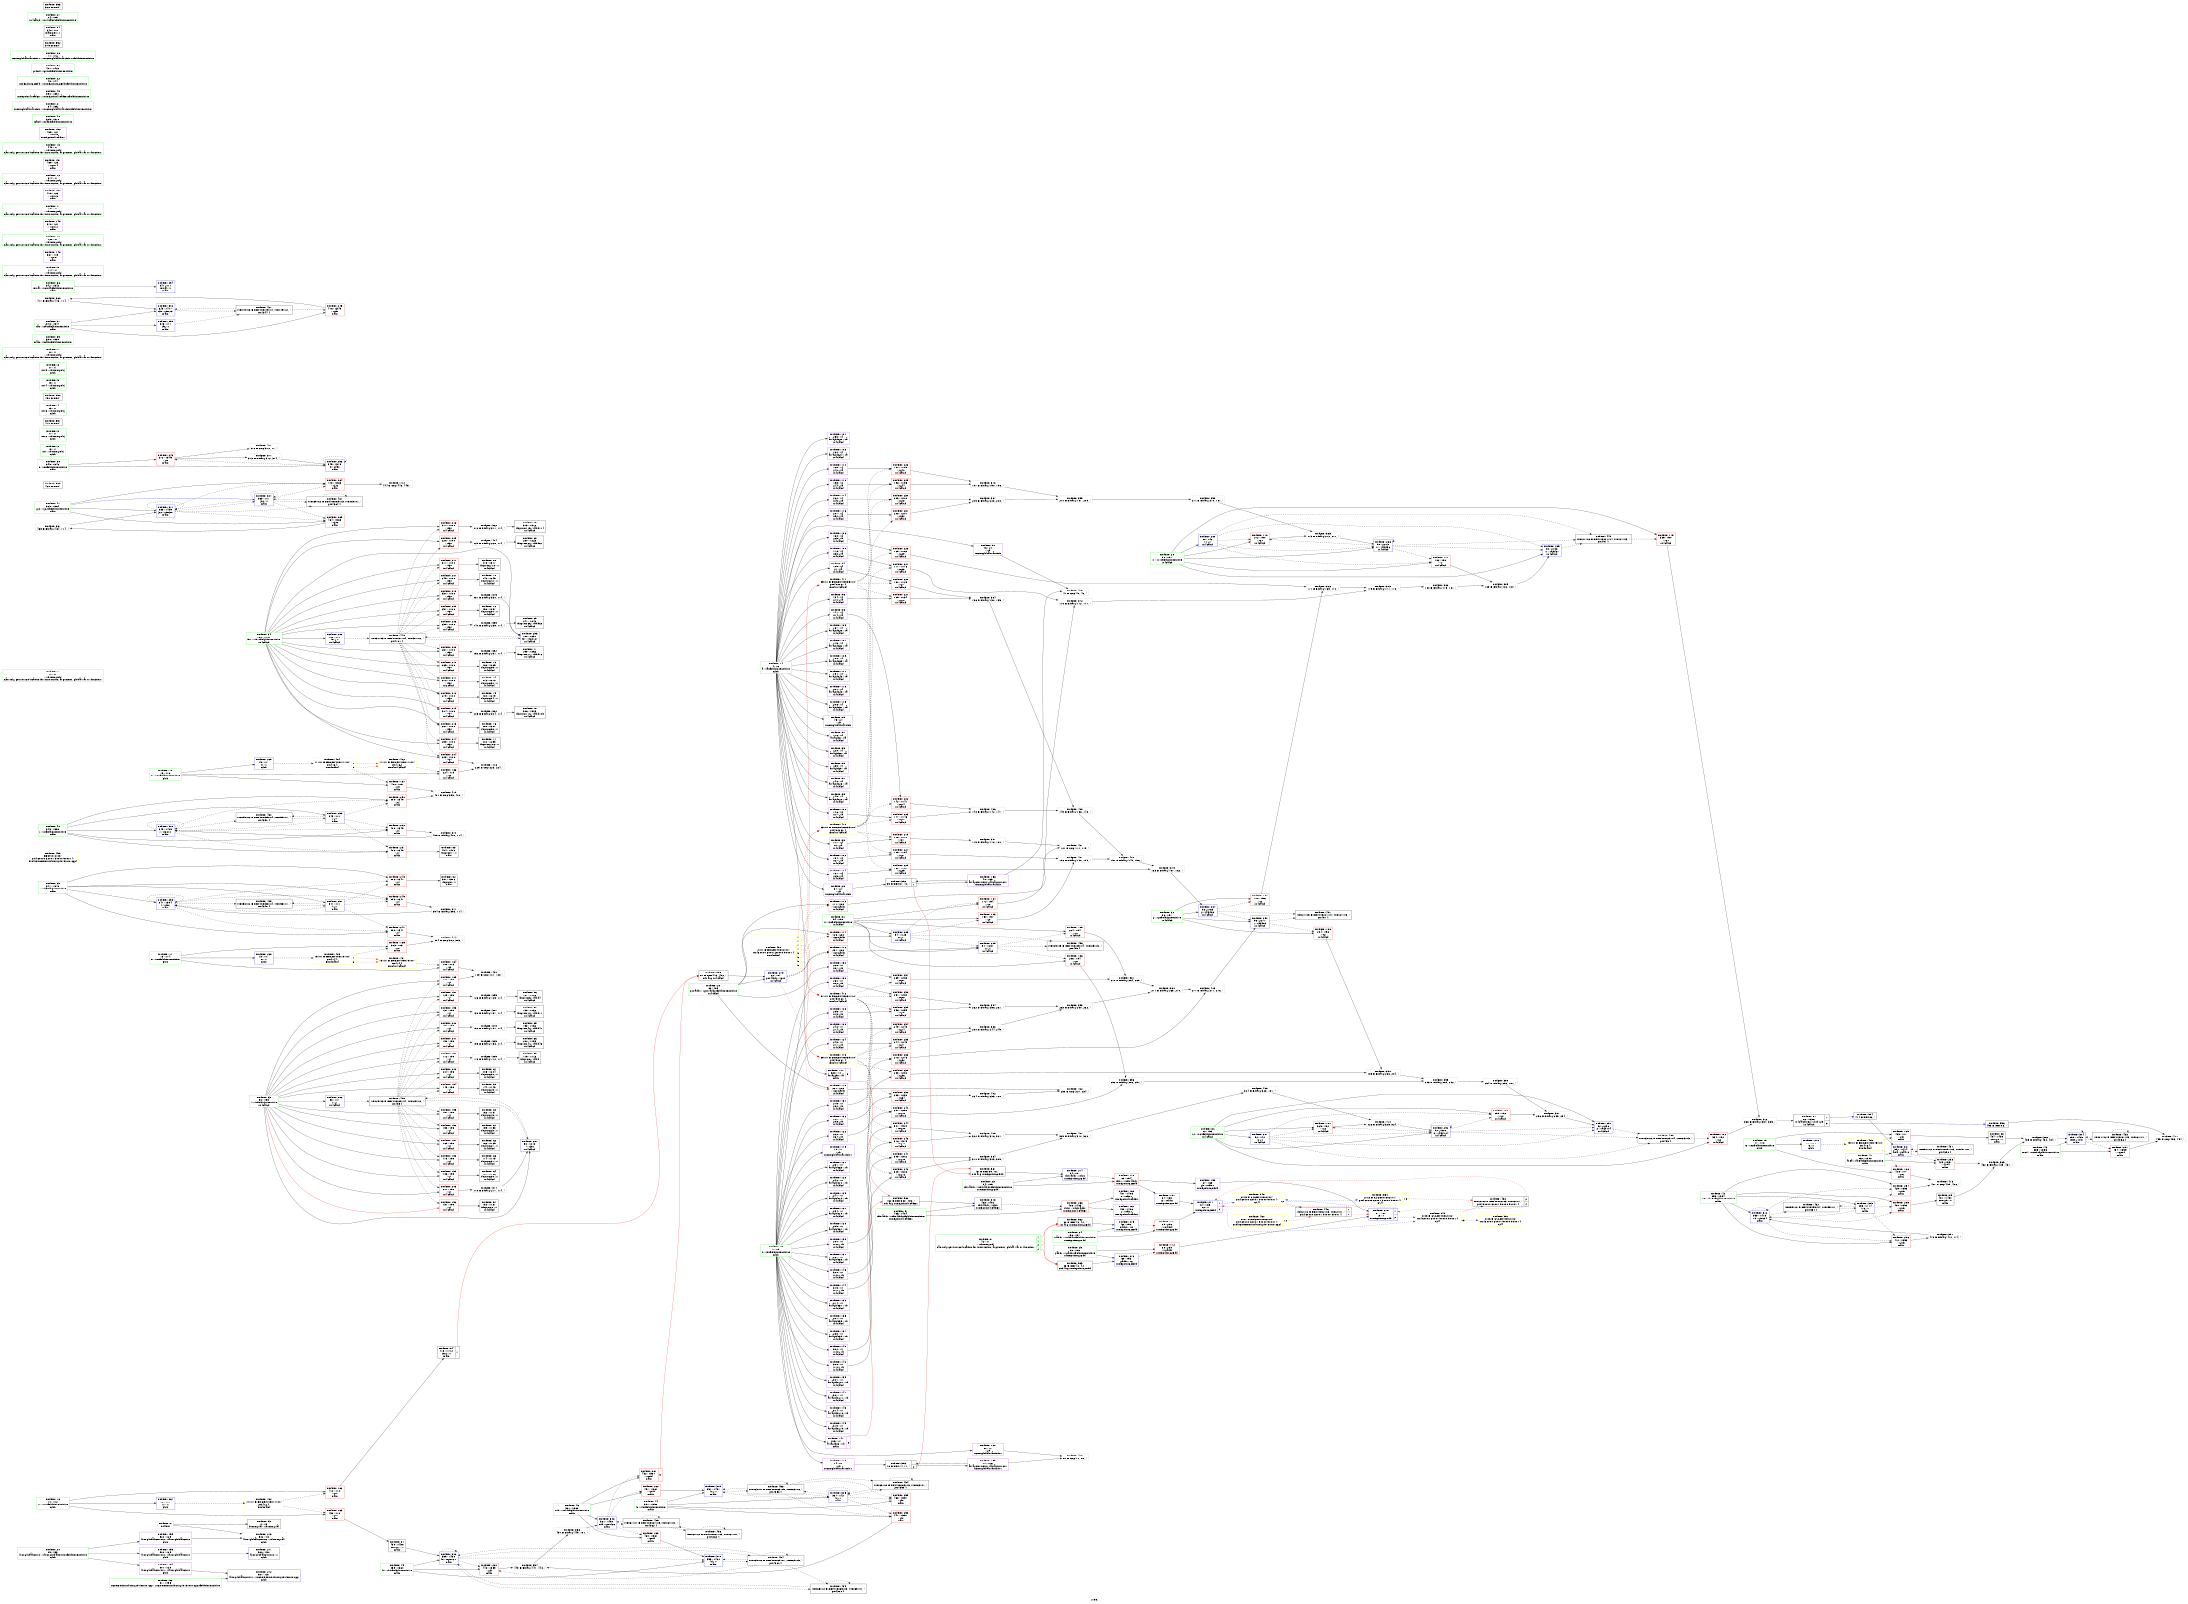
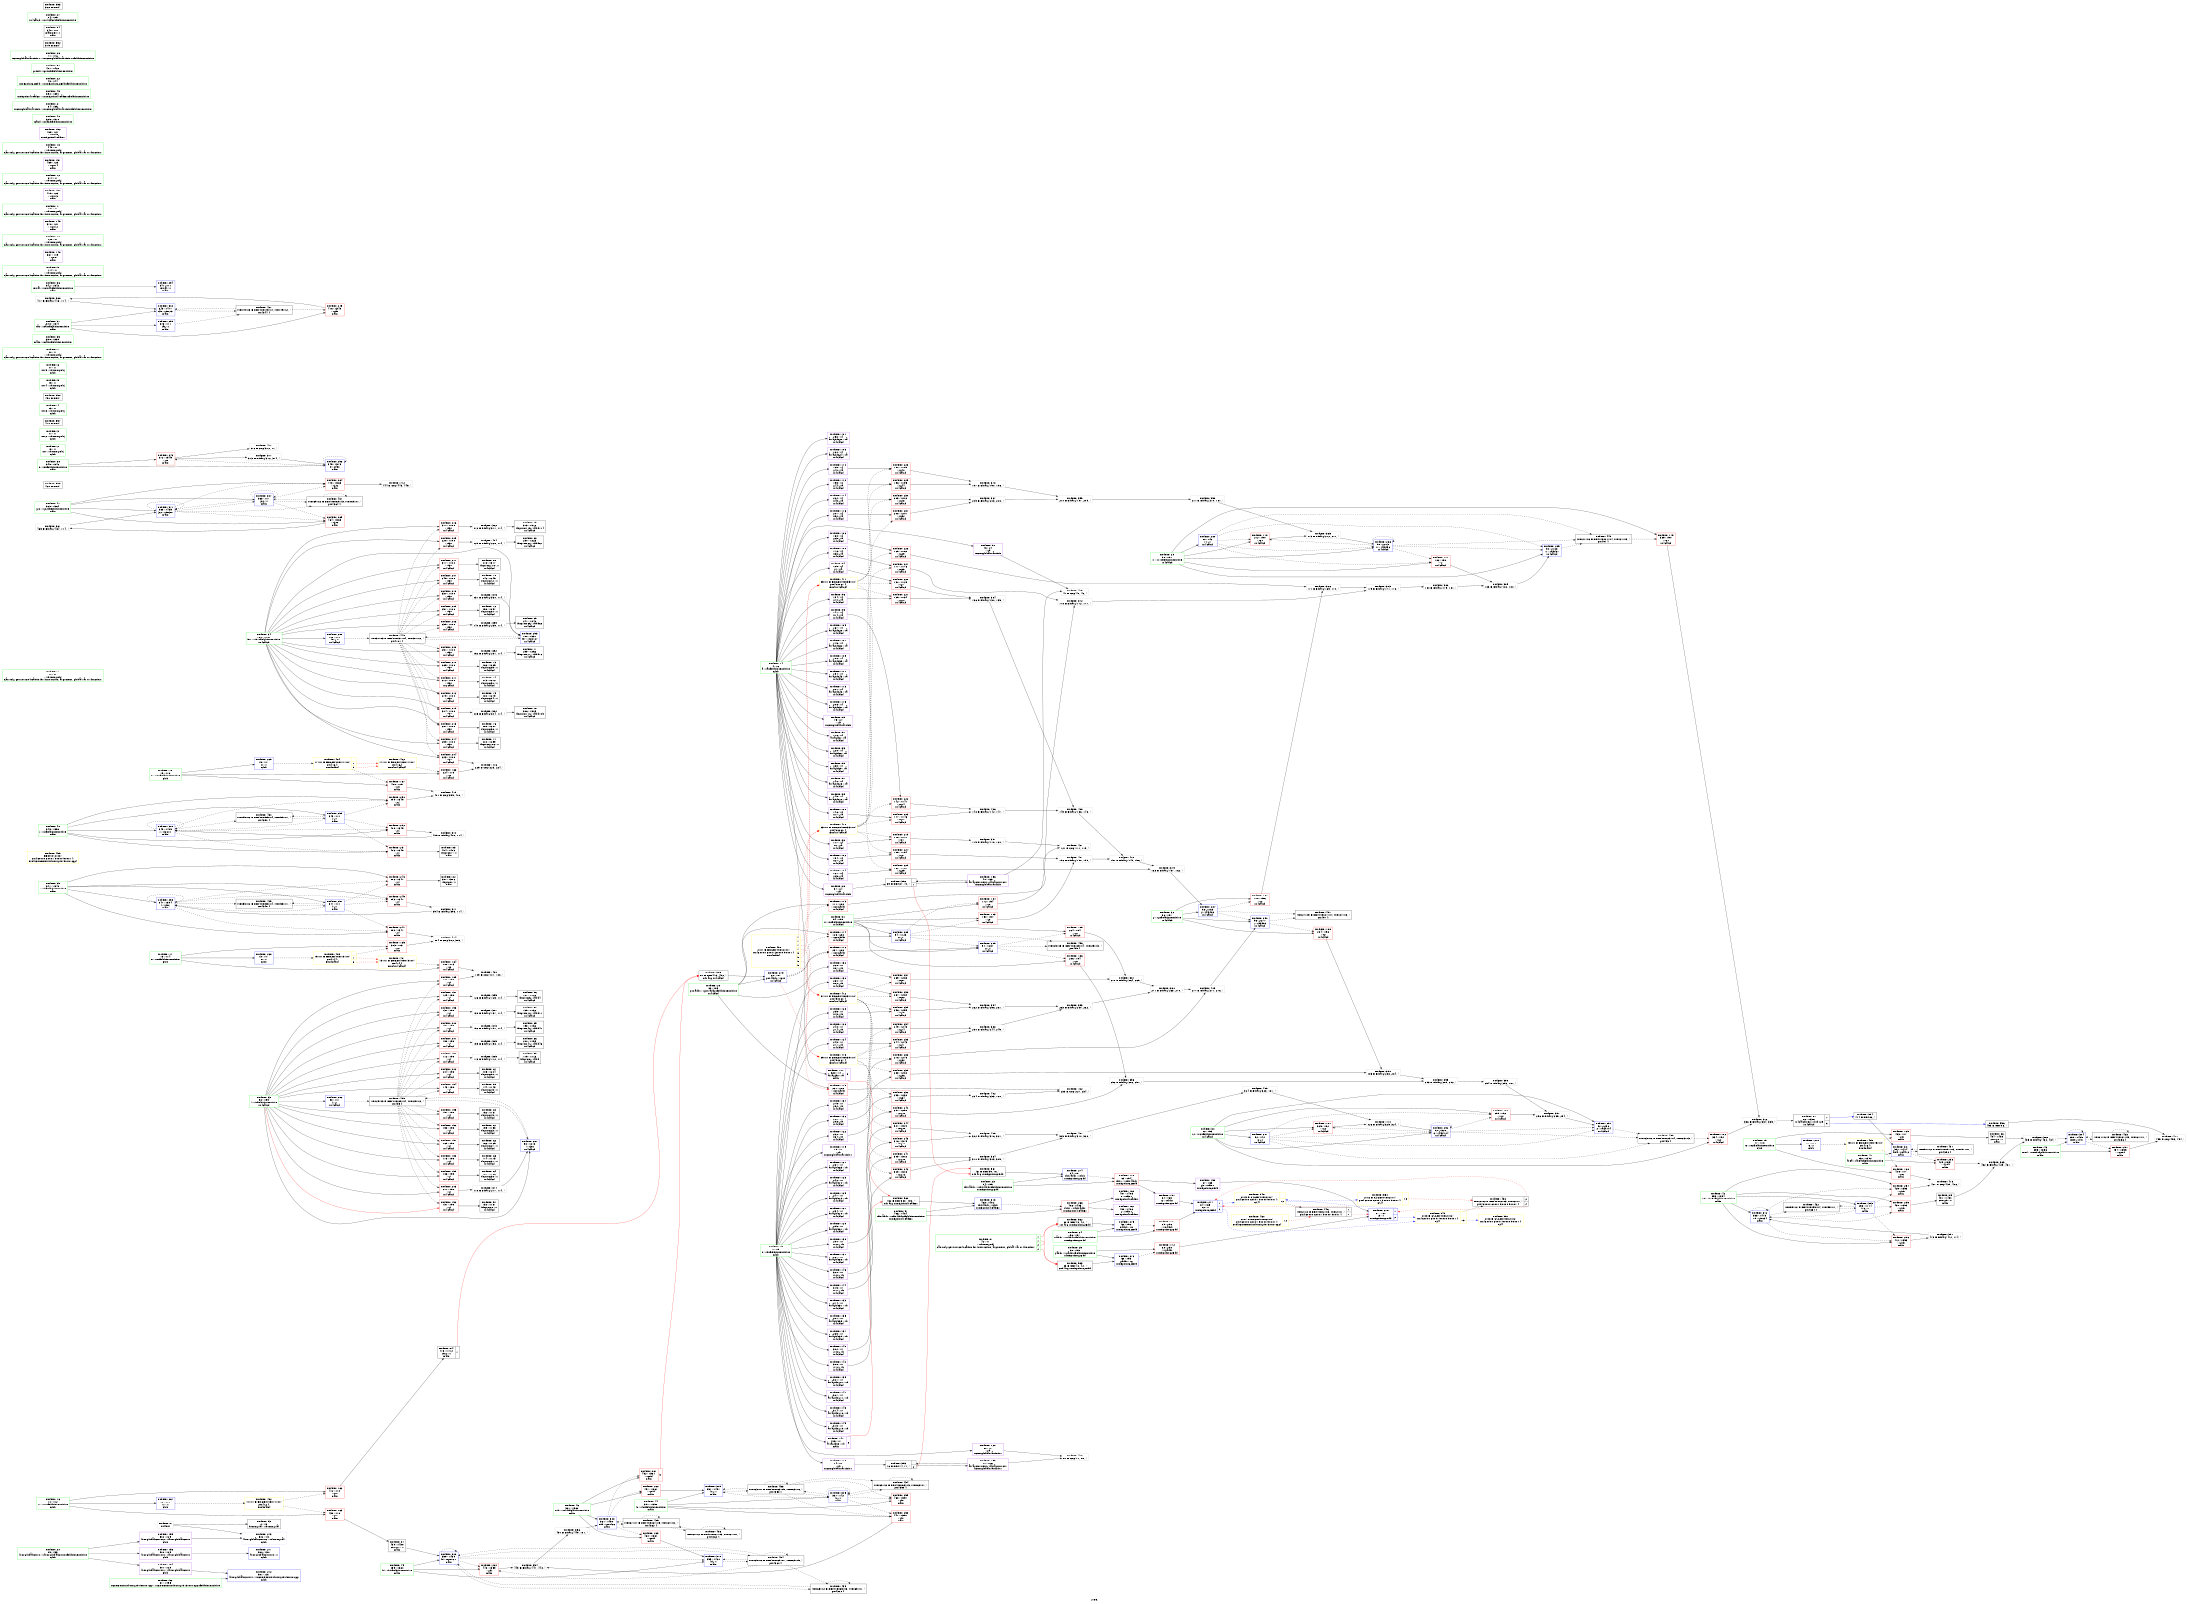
edge "NodeID: 47" -> "NodeID: 307": color blue -> black
